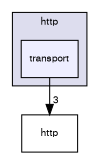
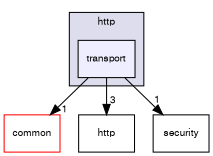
node "common": added
node "security": added
